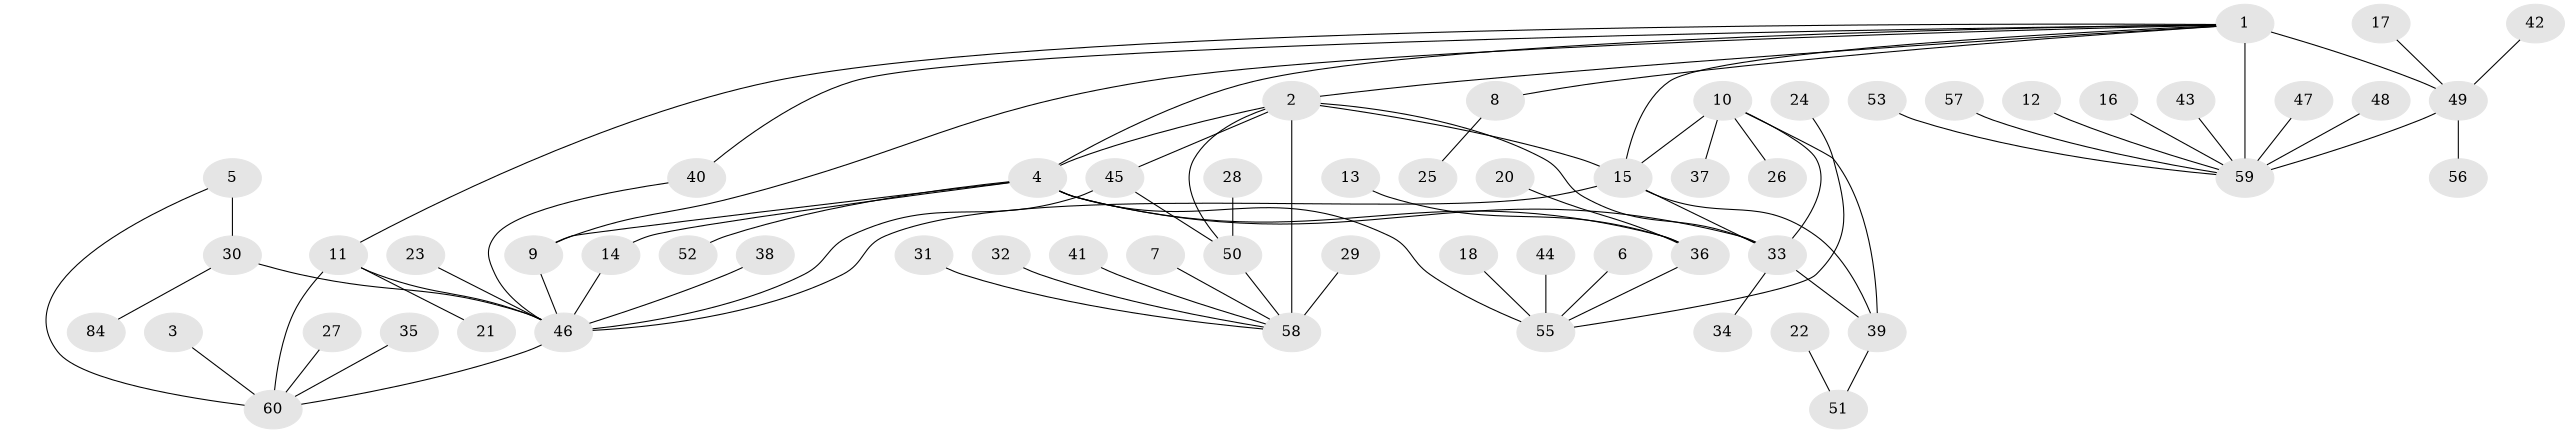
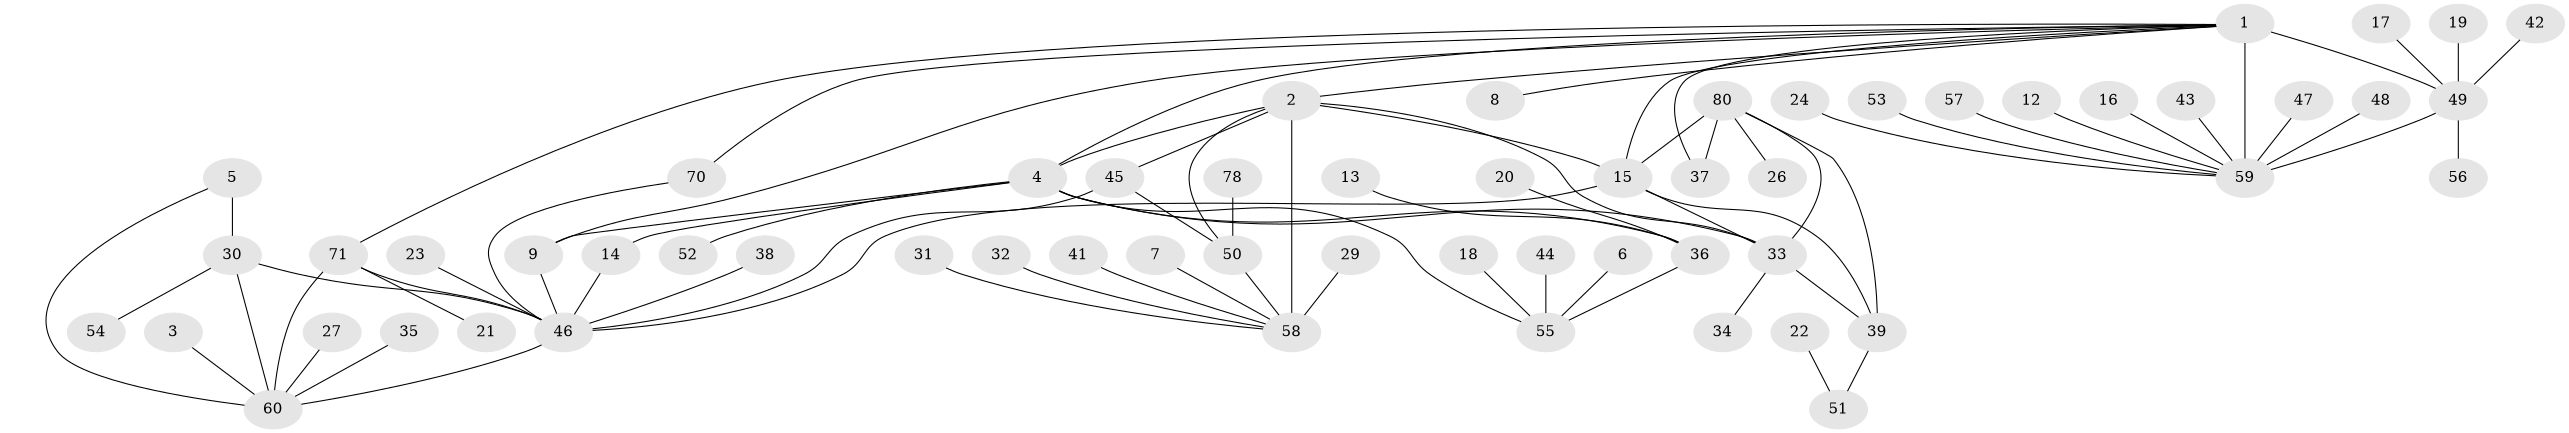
node "19": added
edge "1" -- "37": added
node "10": label "10" -> "80"
node "40": label "40" -> "70"
node "28": label "28" -> "78"
node "25": removed
node "11": label "11" -> "71"
edge "24" -- "55": now "24" -- "59"
node "84": label "84" -> "54"
edge "30" -- "60": added
